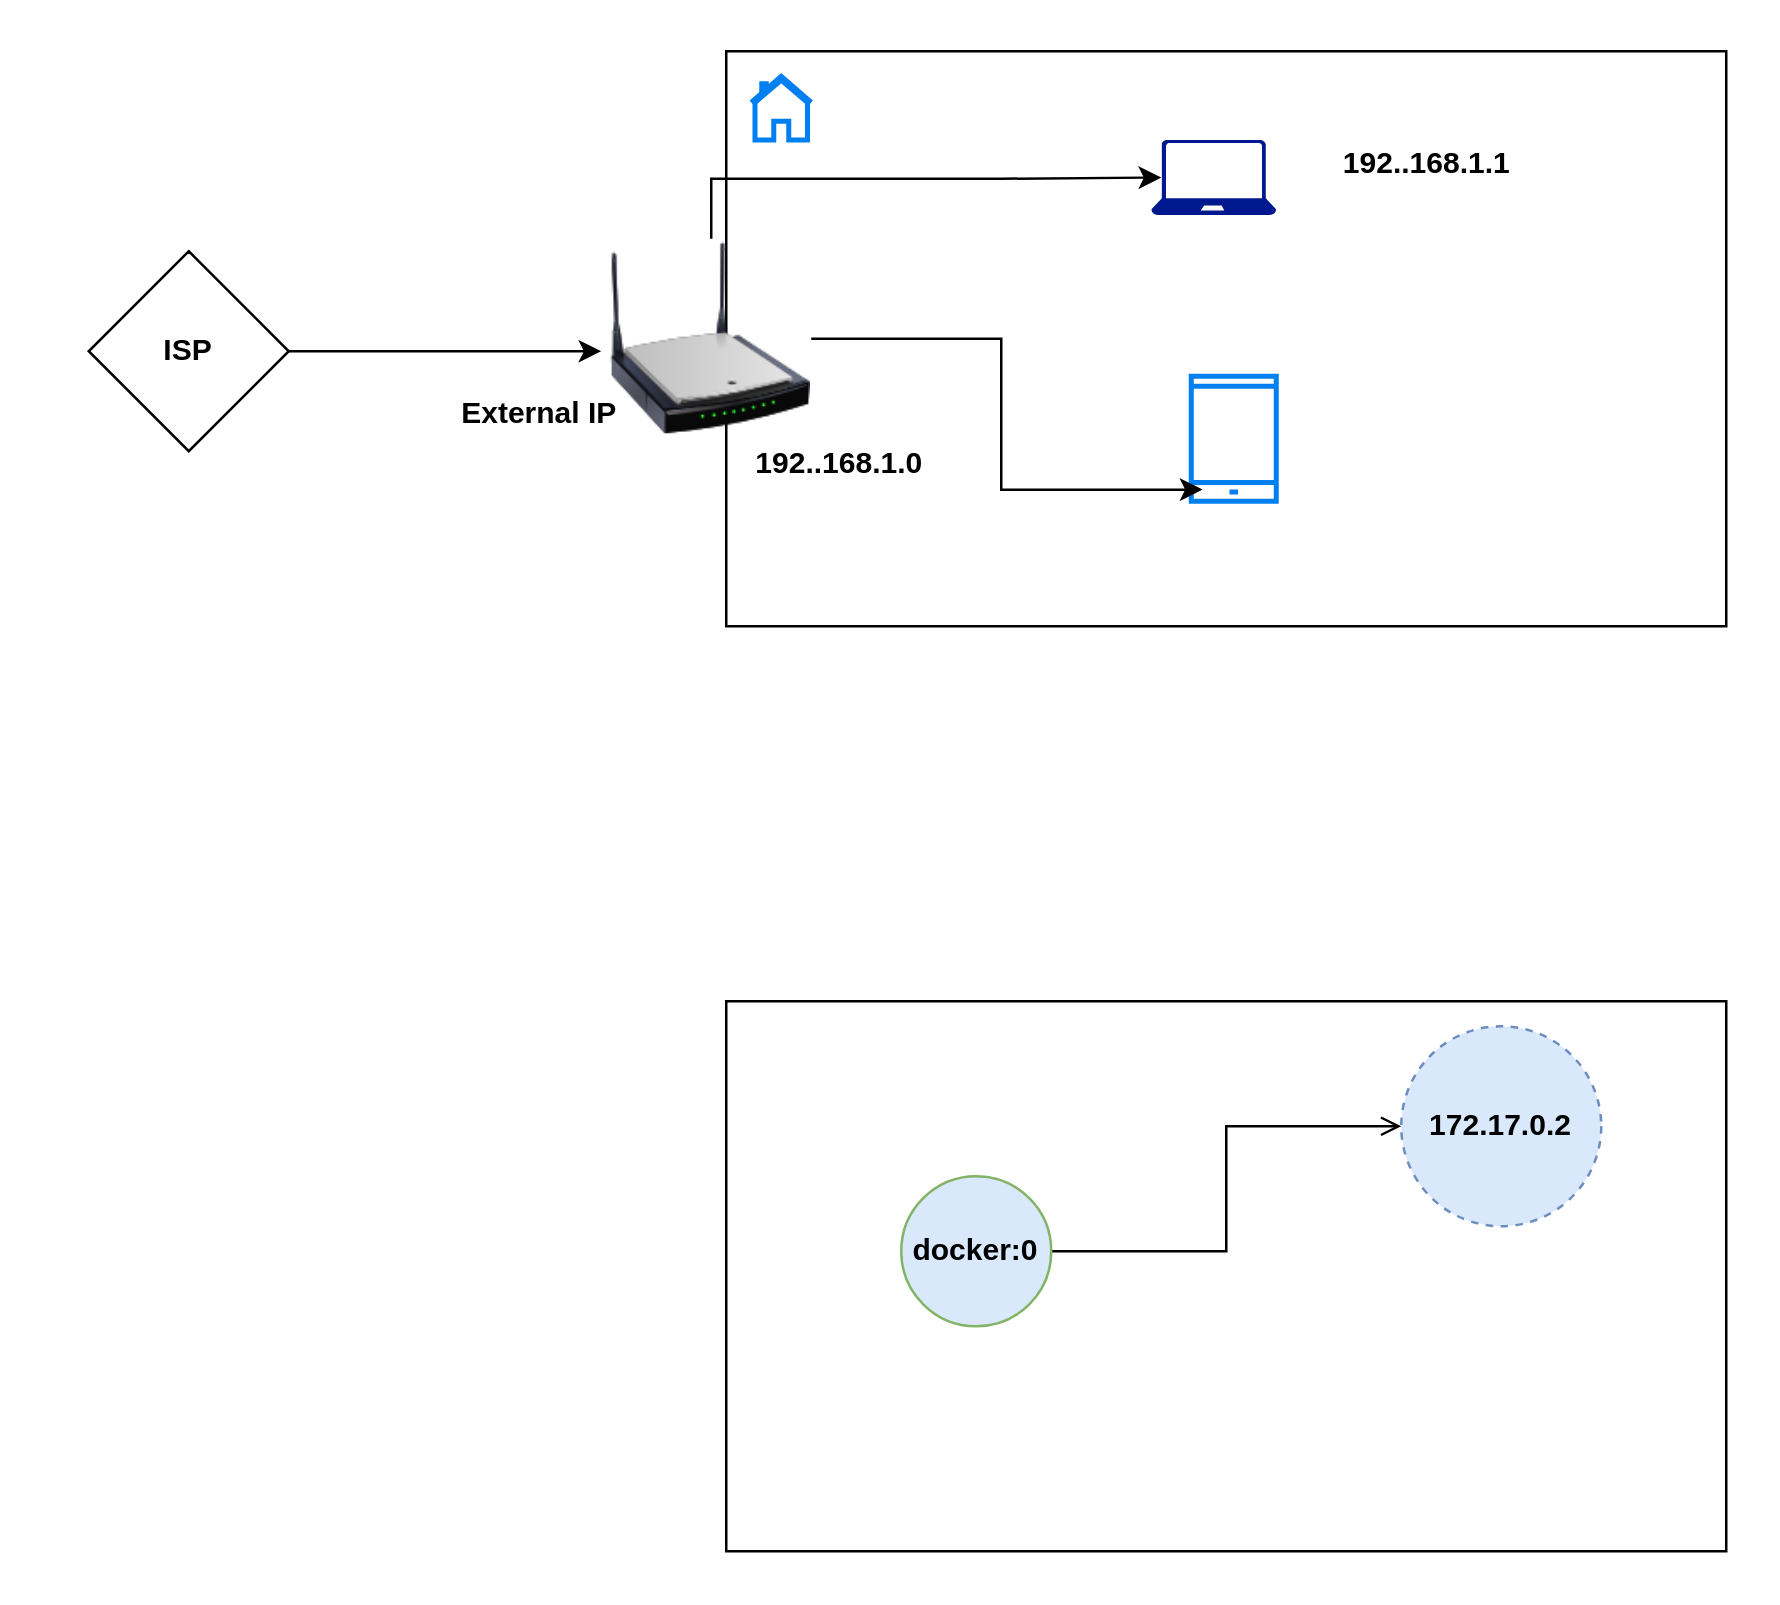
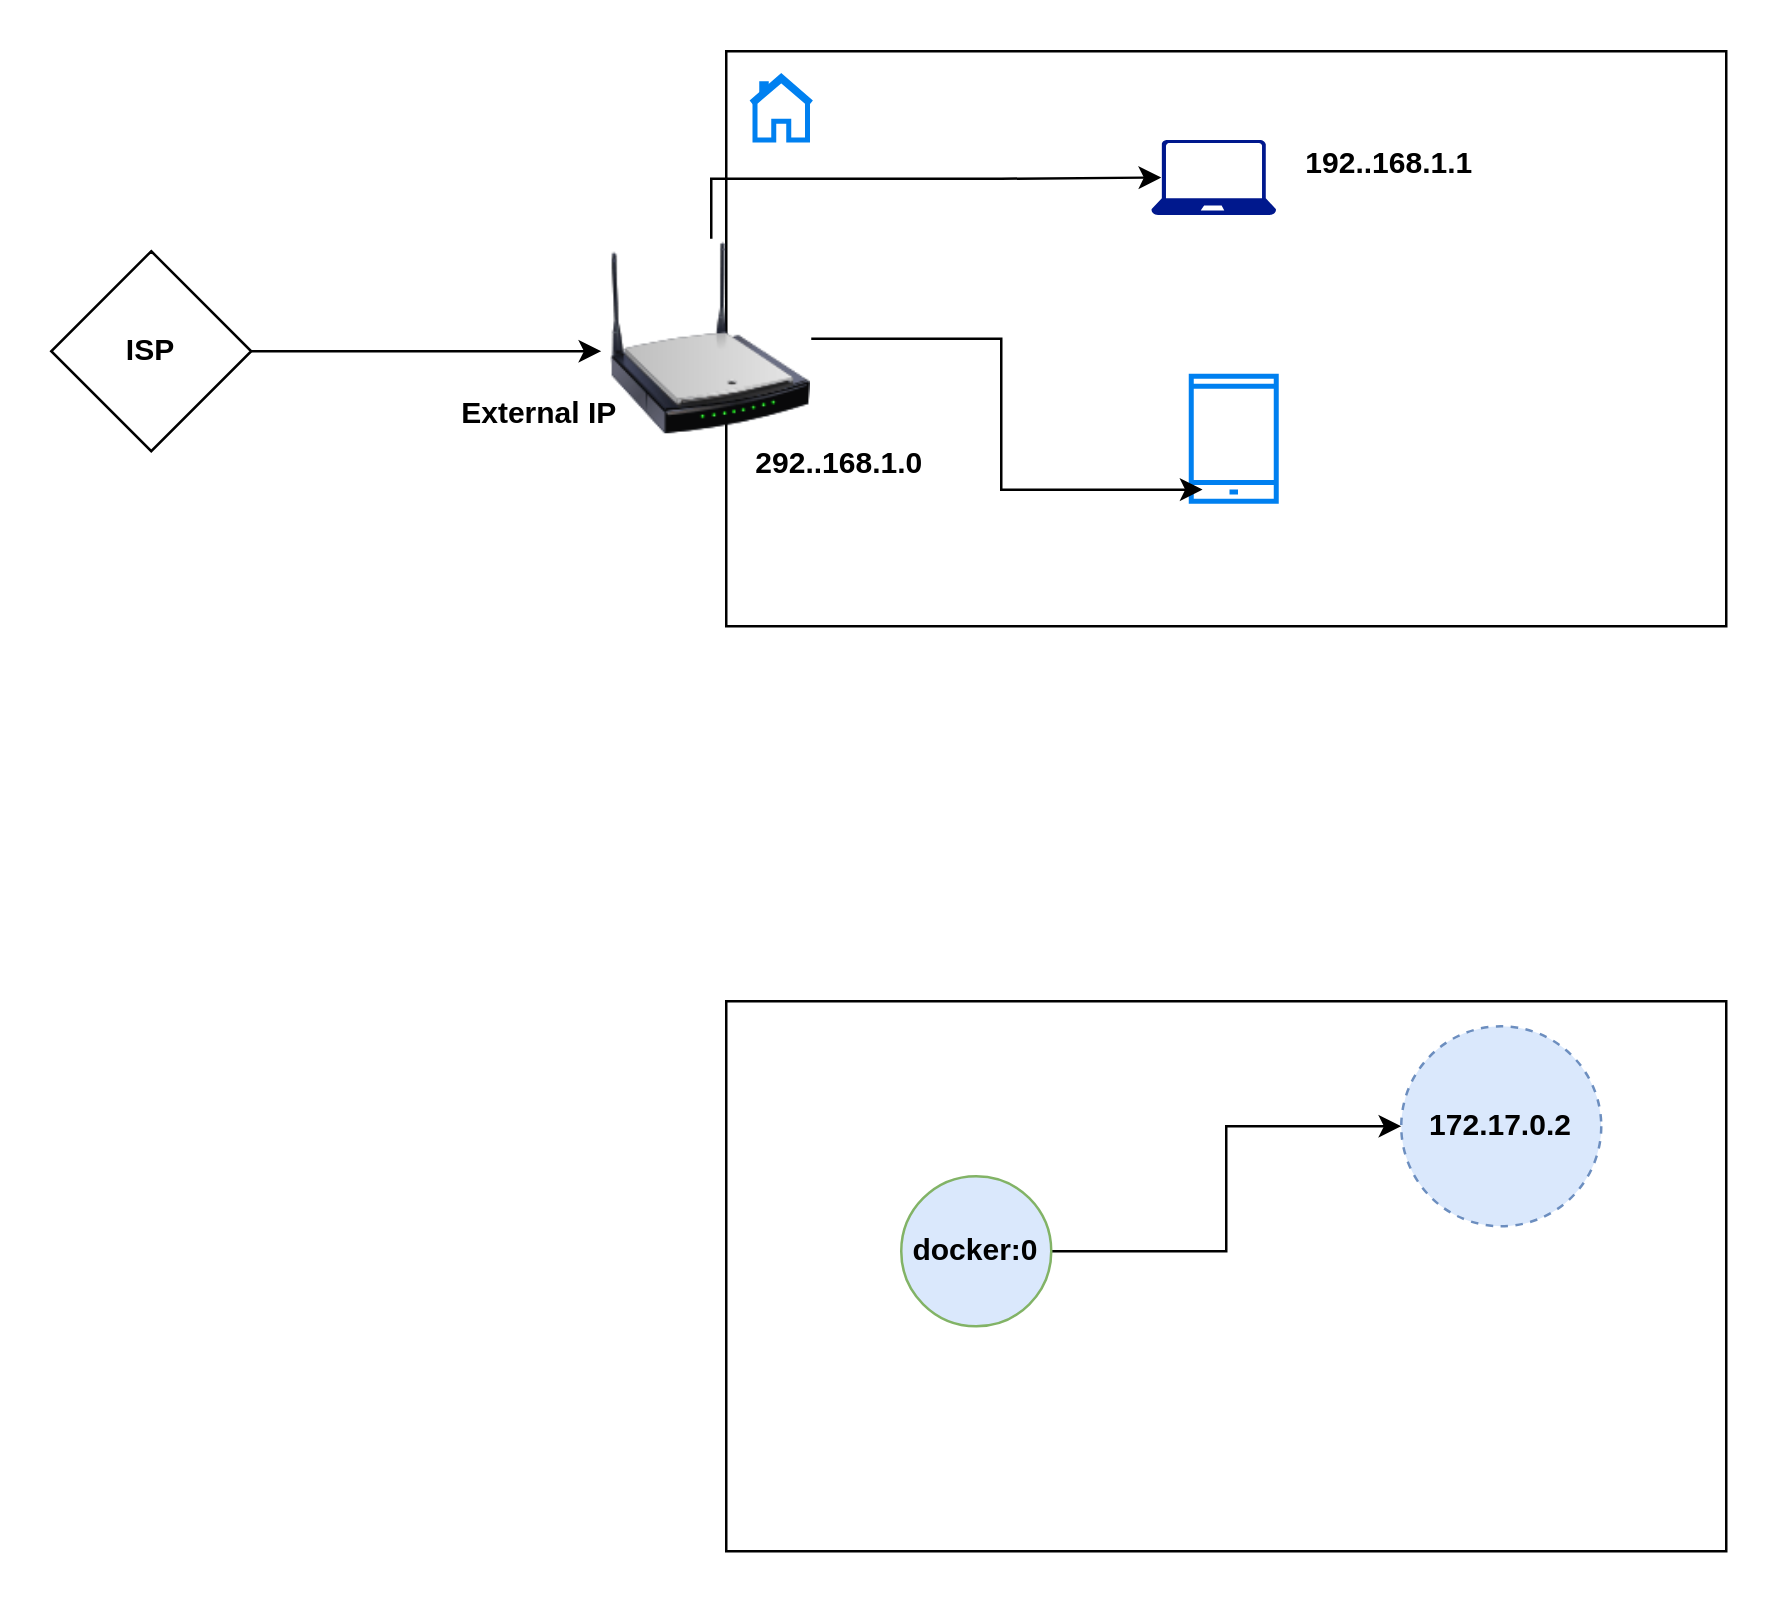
node "192..168.1.1": moved (1426, 164) -> (1389, 164)
node "ISP": moved (189, 351) -> (151, 351)
node "192..168.1.0": label "192..168.1.0" -> "292..168.1.0"
edge "docker:0" -> "172.17.0.2": arrowhead open -> classic
